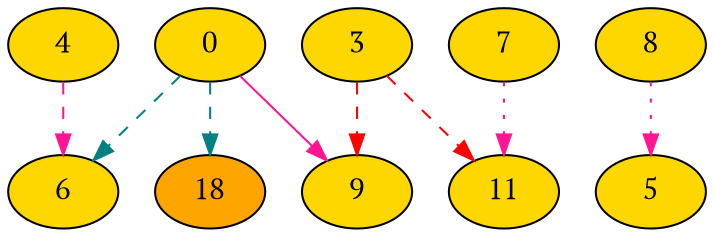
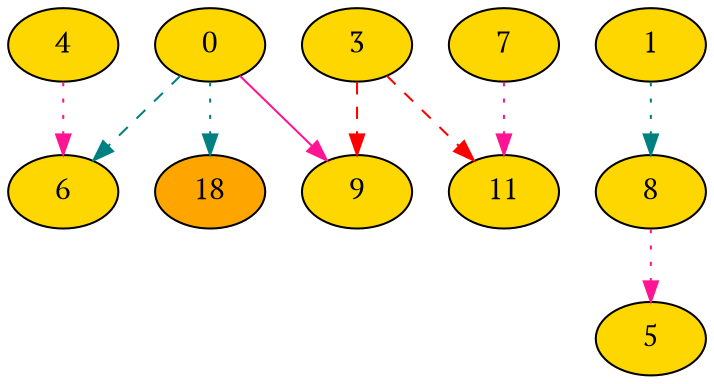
node "1": added
edge "4" -> "6": style dashed -> dotted
edge "0" -> "18": style dashed -> dotted
